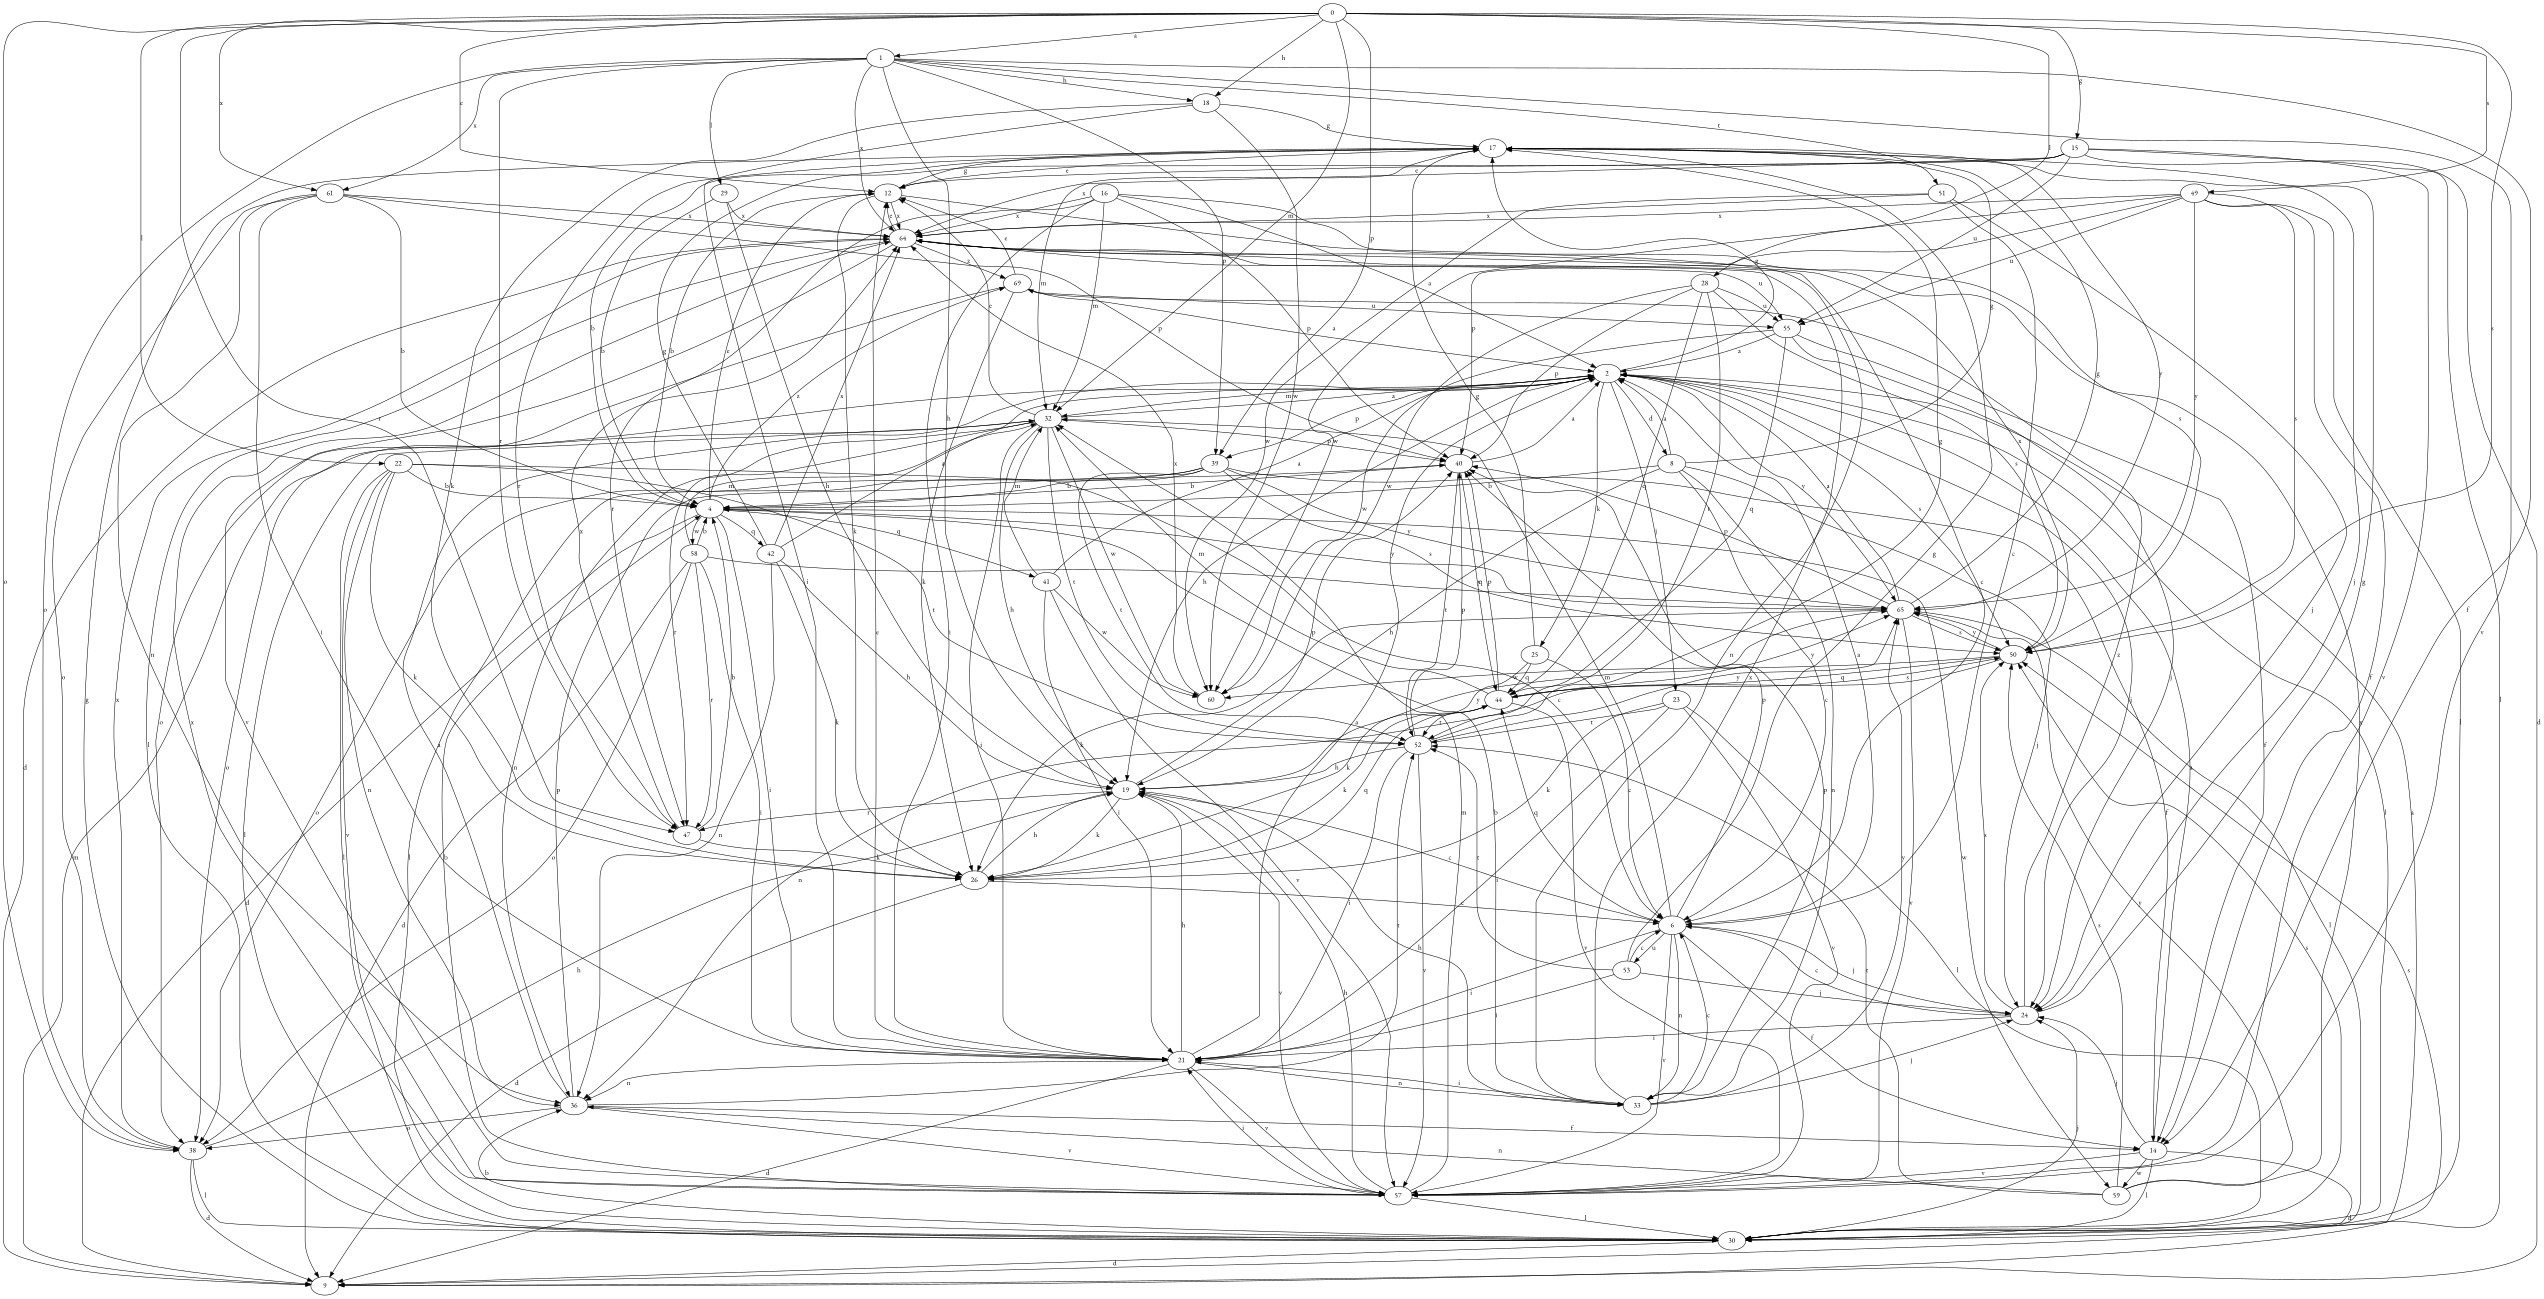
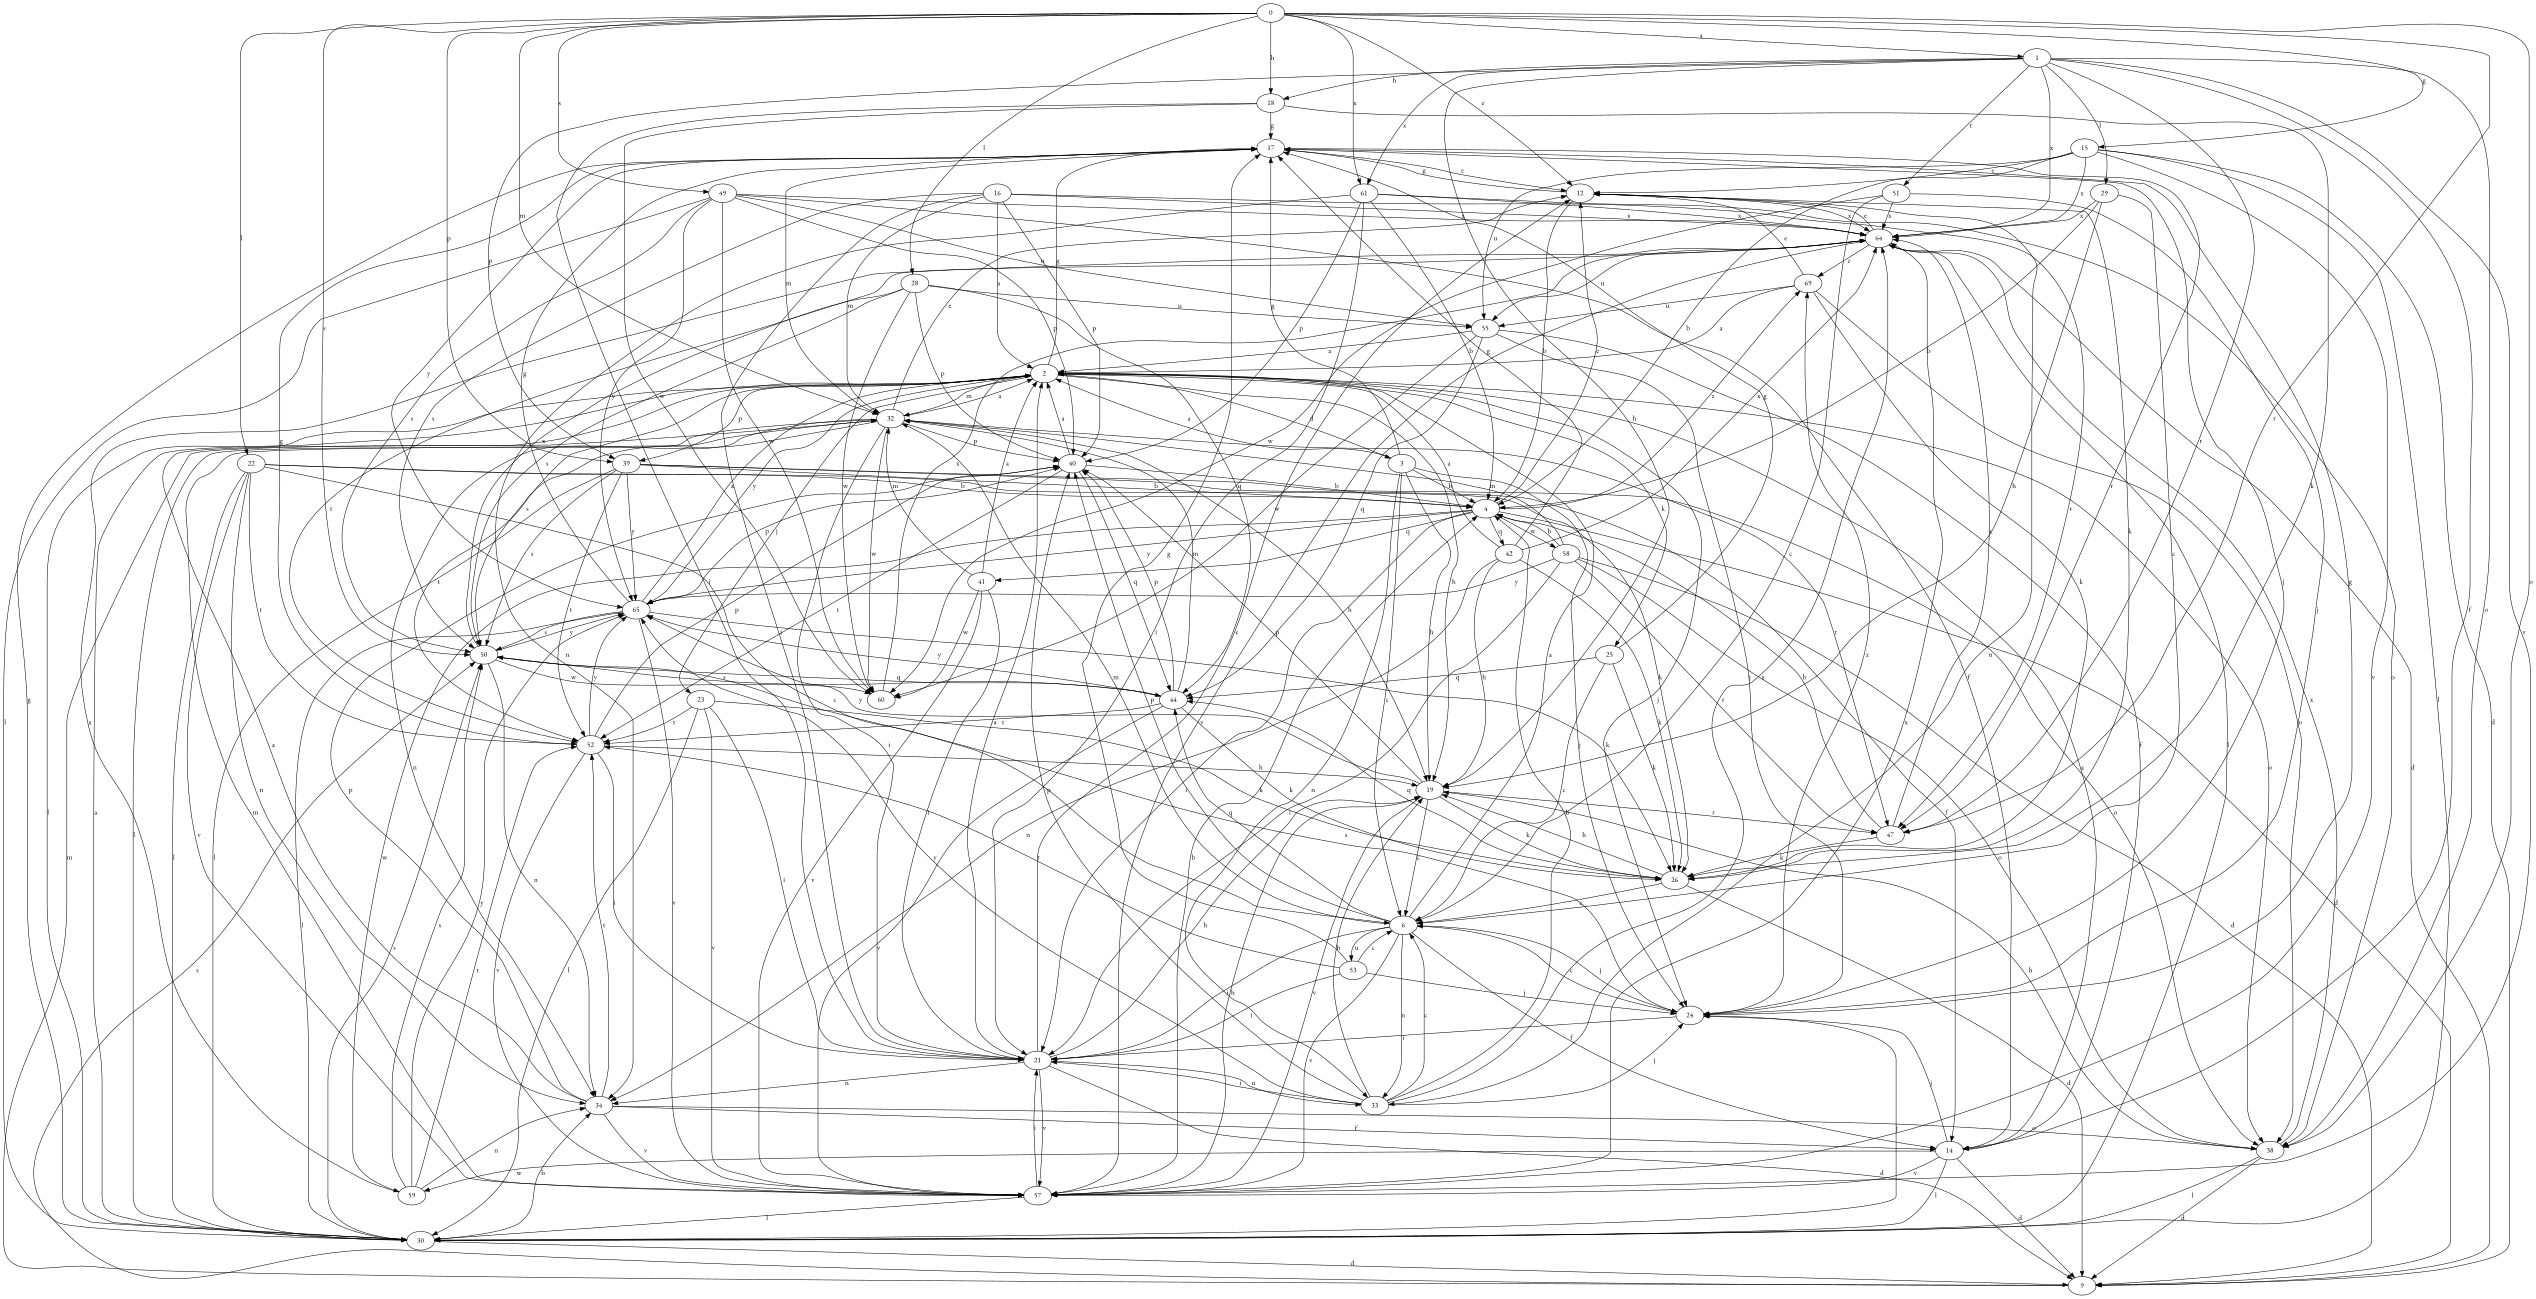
edge "64" -> "6": now "29" -> "6"
node "8": label "8" -> "3"
node "36": label "36" -> "34"
